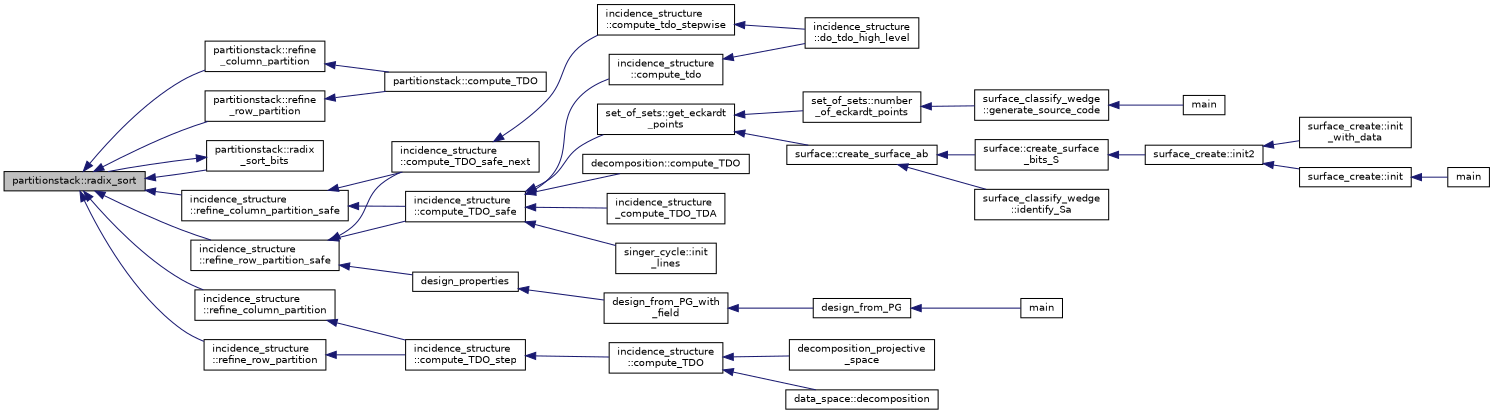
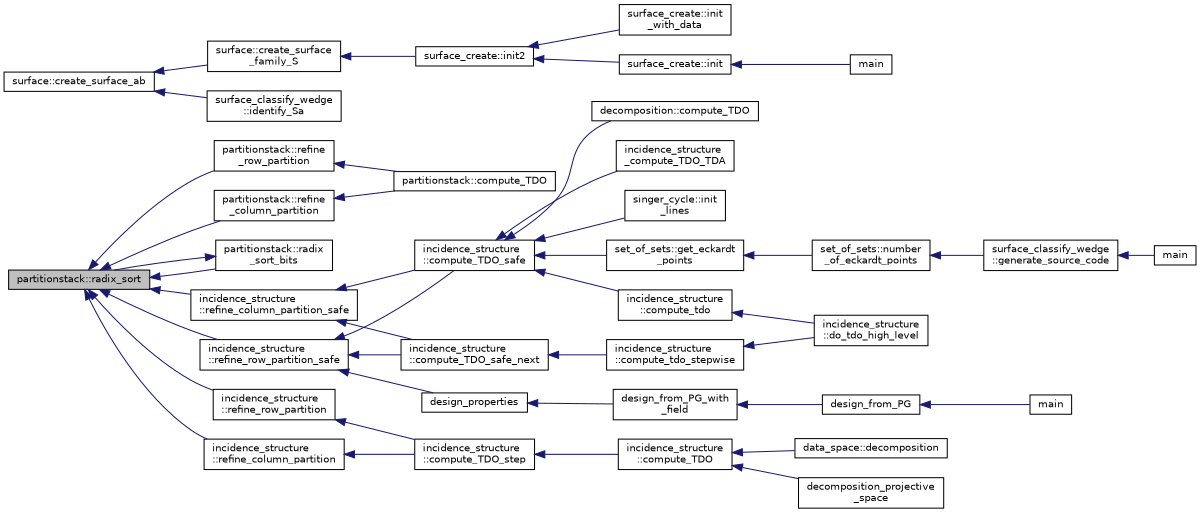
edge "surface::create_surface_ab" -> "set_of_sets::get_eckardt _points": removed
node "surface::create_surface _bits_S": label "surface::create_surface _bits_S" -> "surface::create_surface _family_S"
